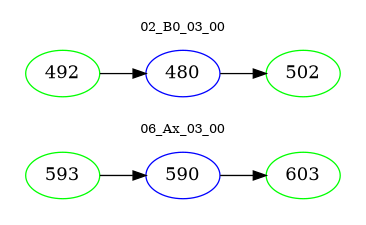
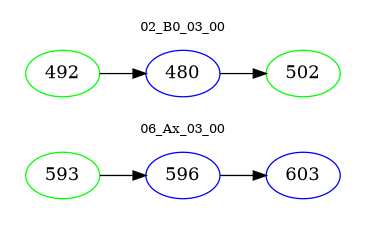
node "590": label "590" -> "596"
node "603": color green -> blue
